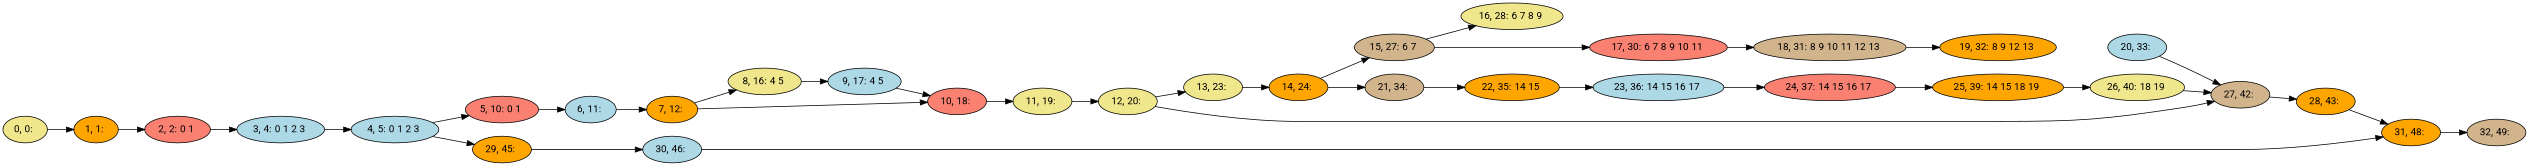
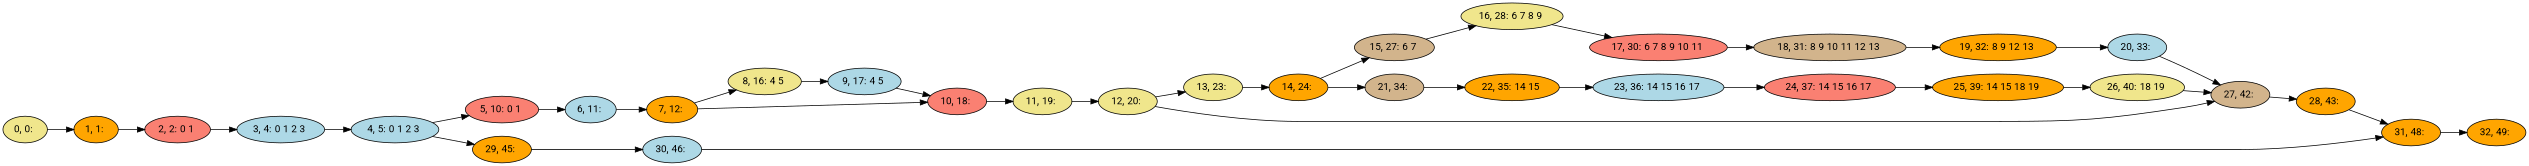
edge "15, 27: 6 7" -> "17, 30: 6 7 8 9 10 11": now "16, 28: 6 7 8 9" -> "17, 30: 6 7 8 9 10 11"
edge "19, 32: 8 9 12 13" -> "20, 33:": added
node "32, 49:": fillcolor tan -> orange
